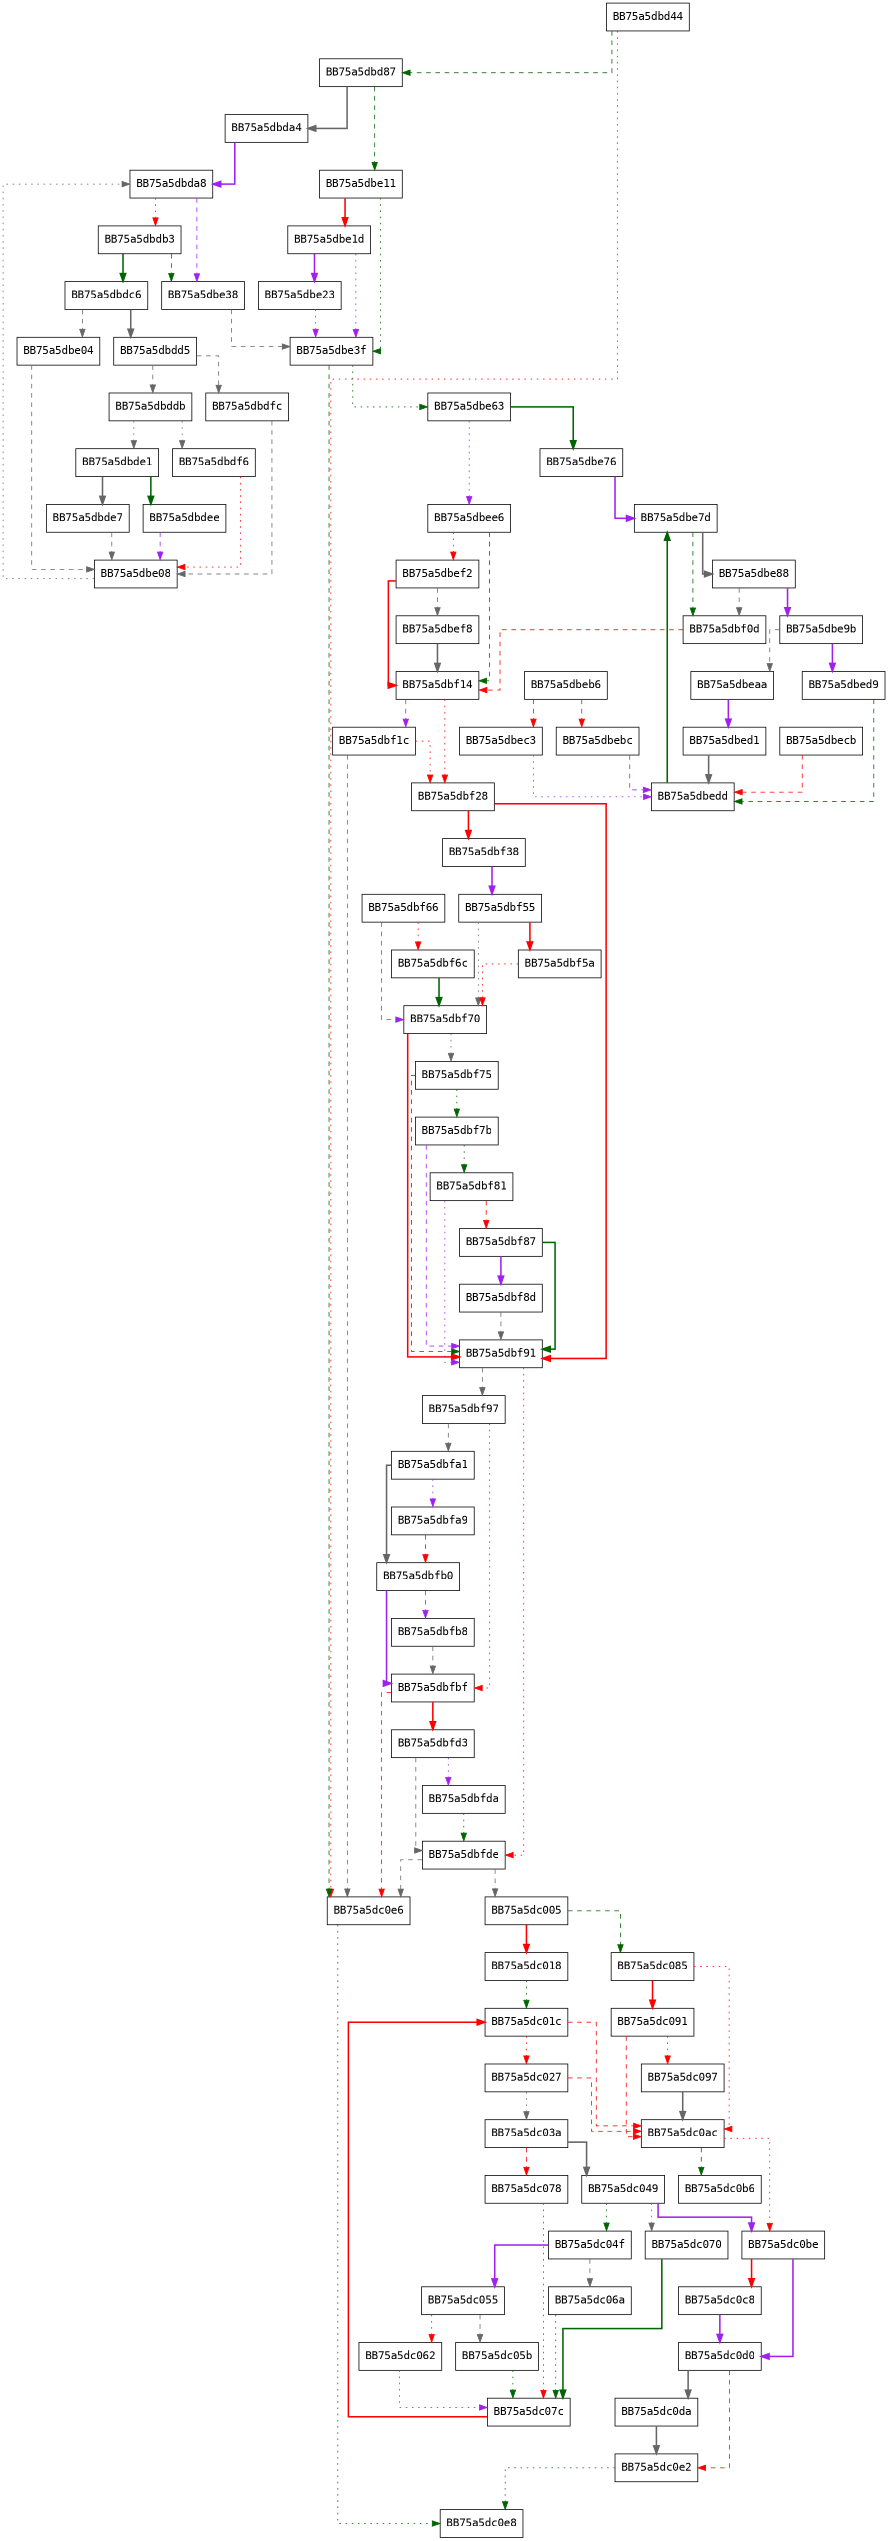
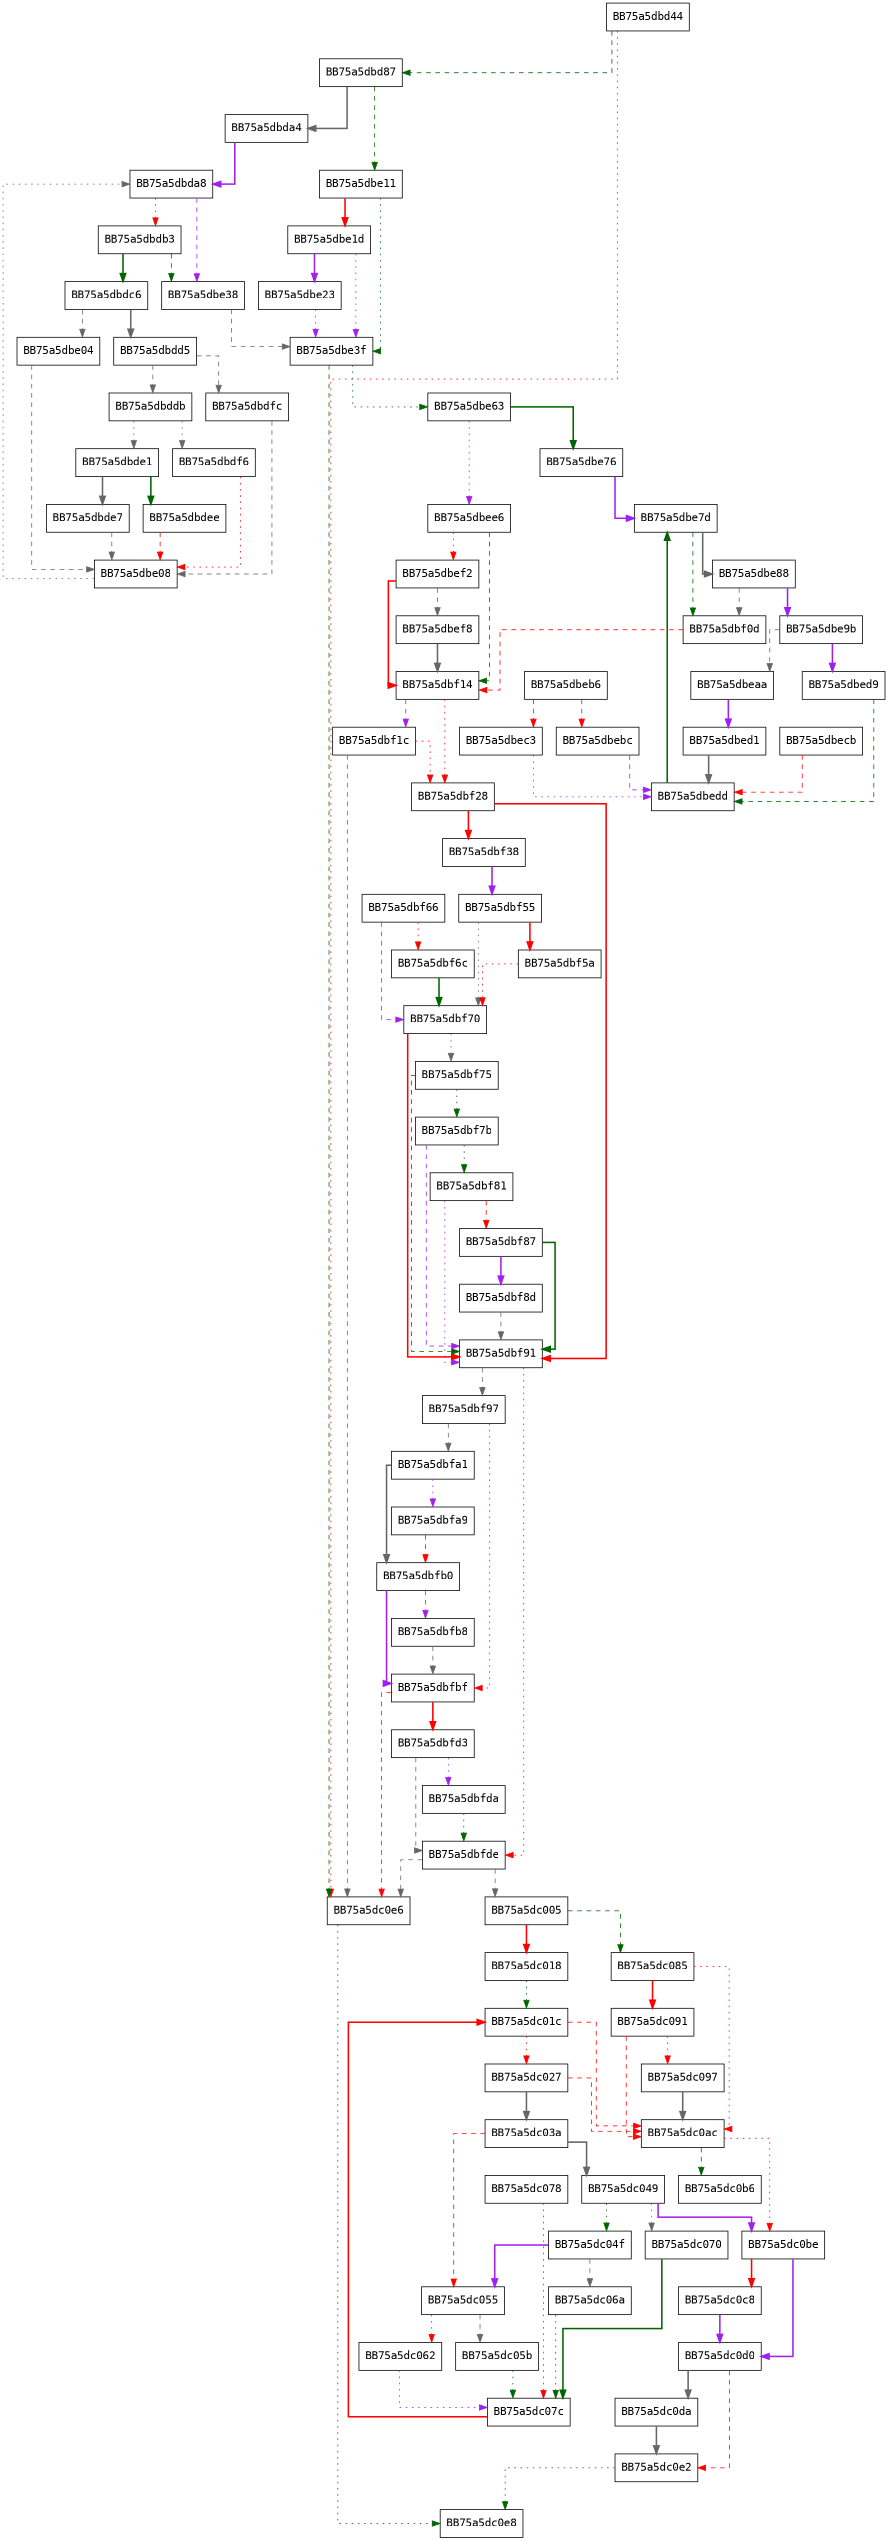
edge "BB75a5dbdee" -> "BB75a5dbe08": color purple -> red
edge "BB75a5dc027" -> "BB75a5dc03a": style dotted -> bold
edge "BB75a5dc03a" -> "BB75a5dc078": now "BB75a5dc03a" -> "BB75a5dc055"
